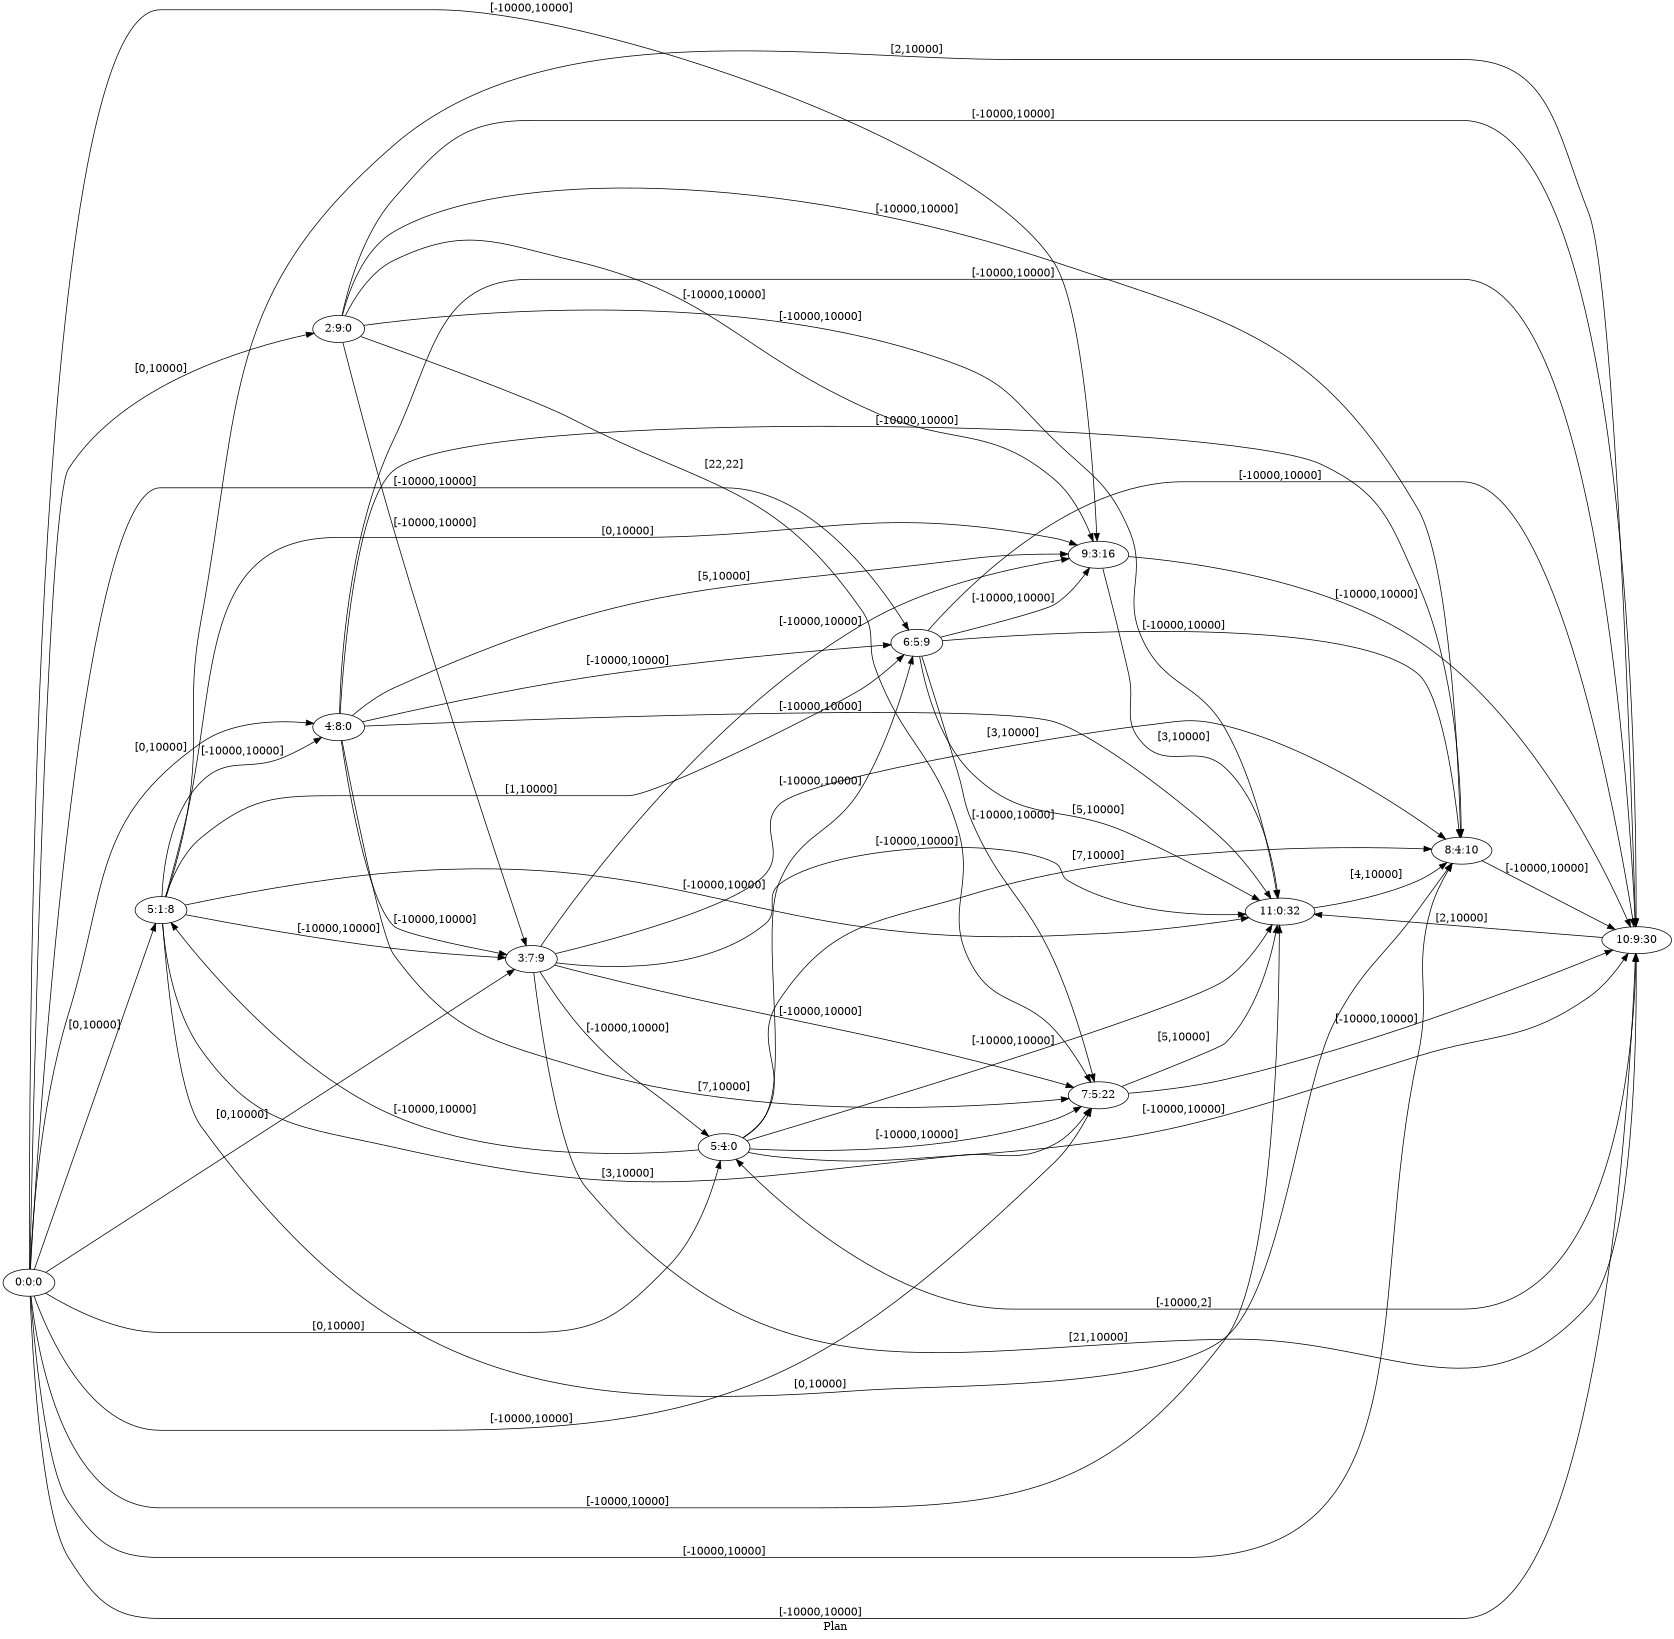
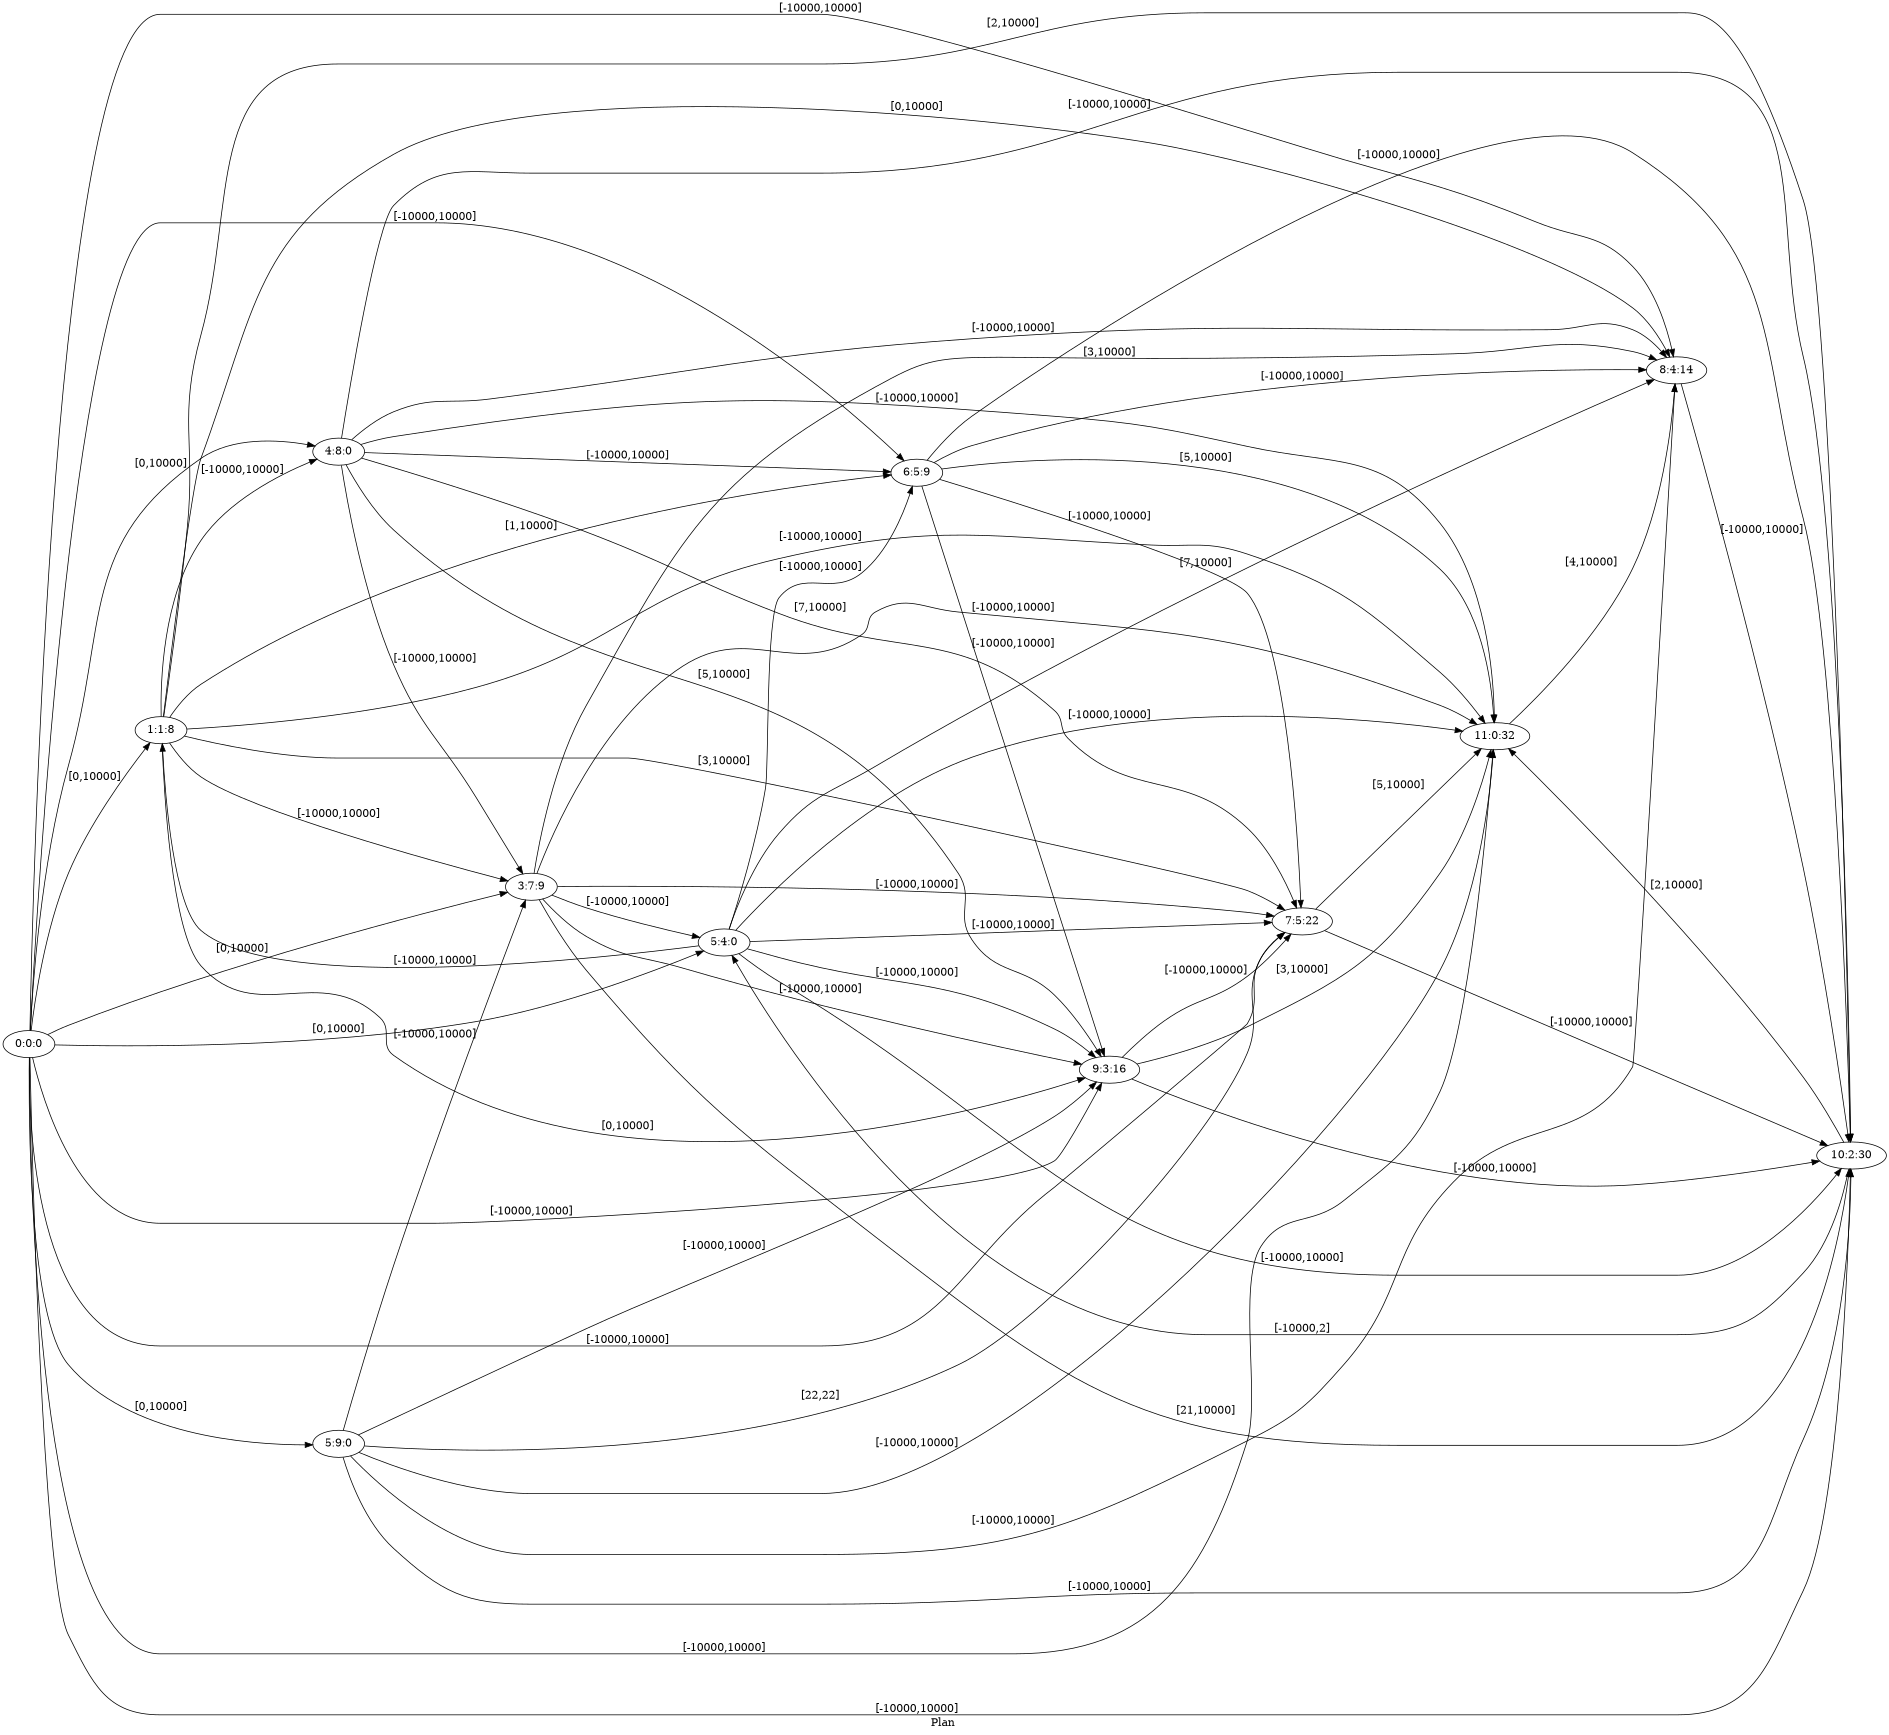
node "2:9:0": label "2:9:0" -> "5:9:0"
node "8:4:10": label "8:4:10" -> "8:4:14"
node "5:1:8": label "5:1:8" -> "1:1:8"
node "10:9:30": label "10:9:30" -> "10:2:30"
edge "5:4:0" -> "9:3:16": added, label "[-10000,10000]"
edge "9:3:16" -> "7:5:22": added, label "[-10000,10000]"
